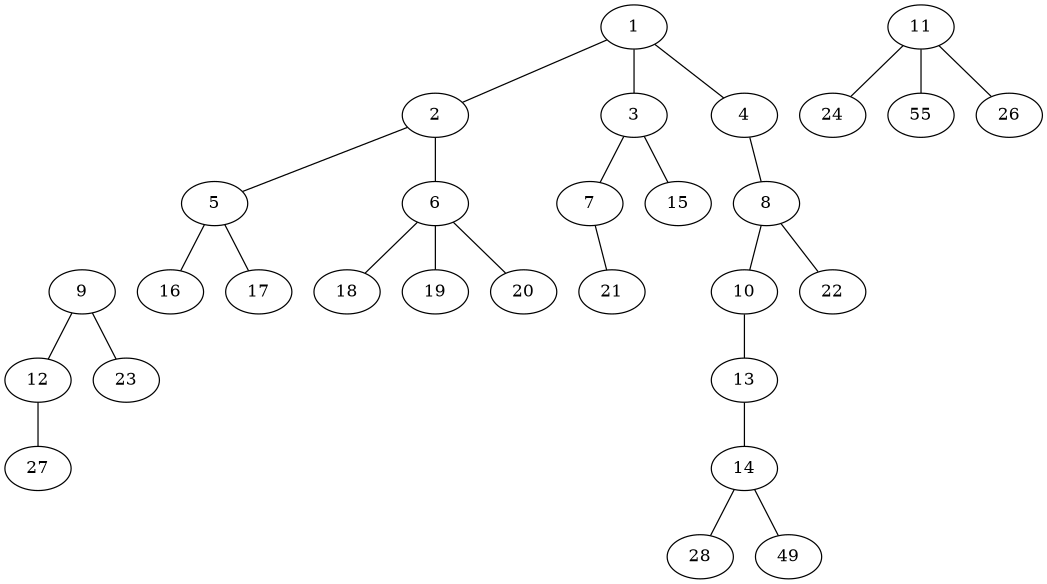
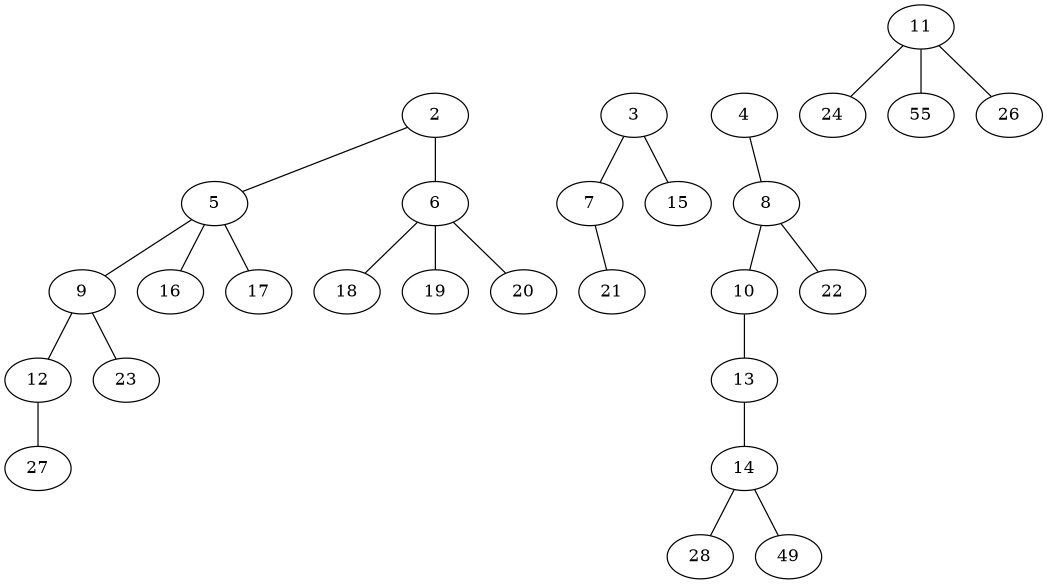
node "1": removed
edge "5" -- "9": added
